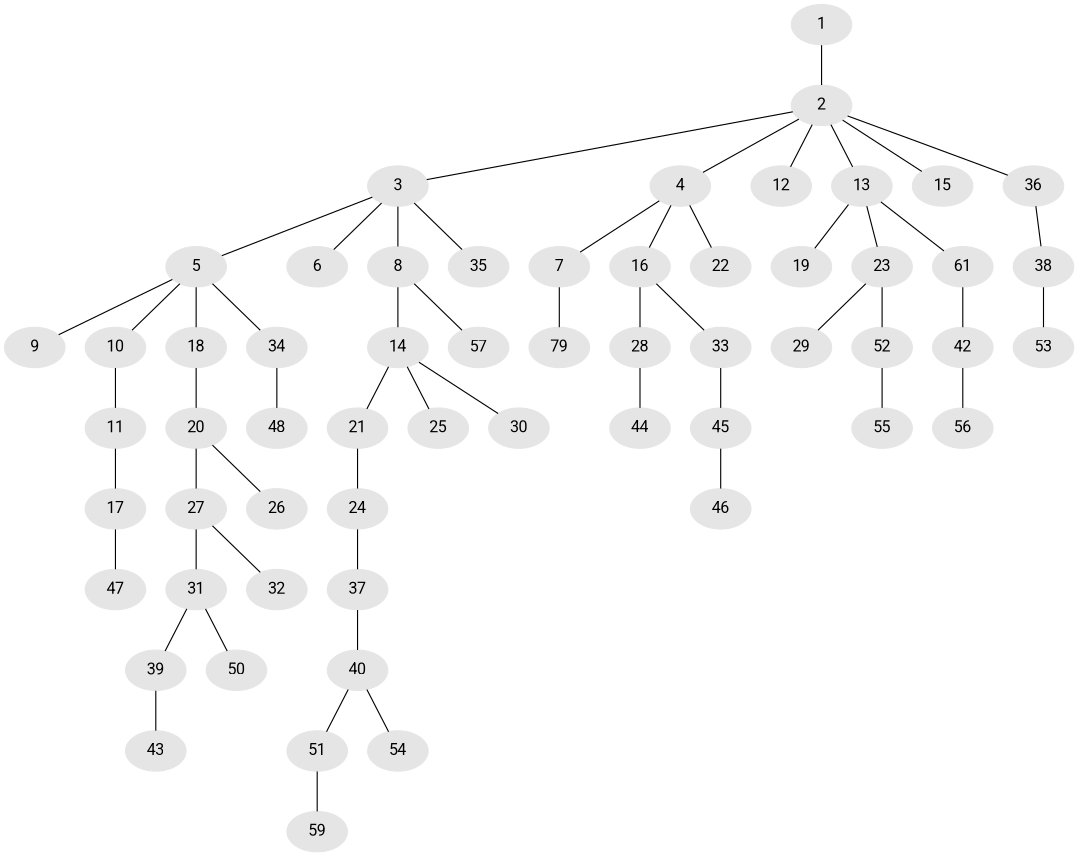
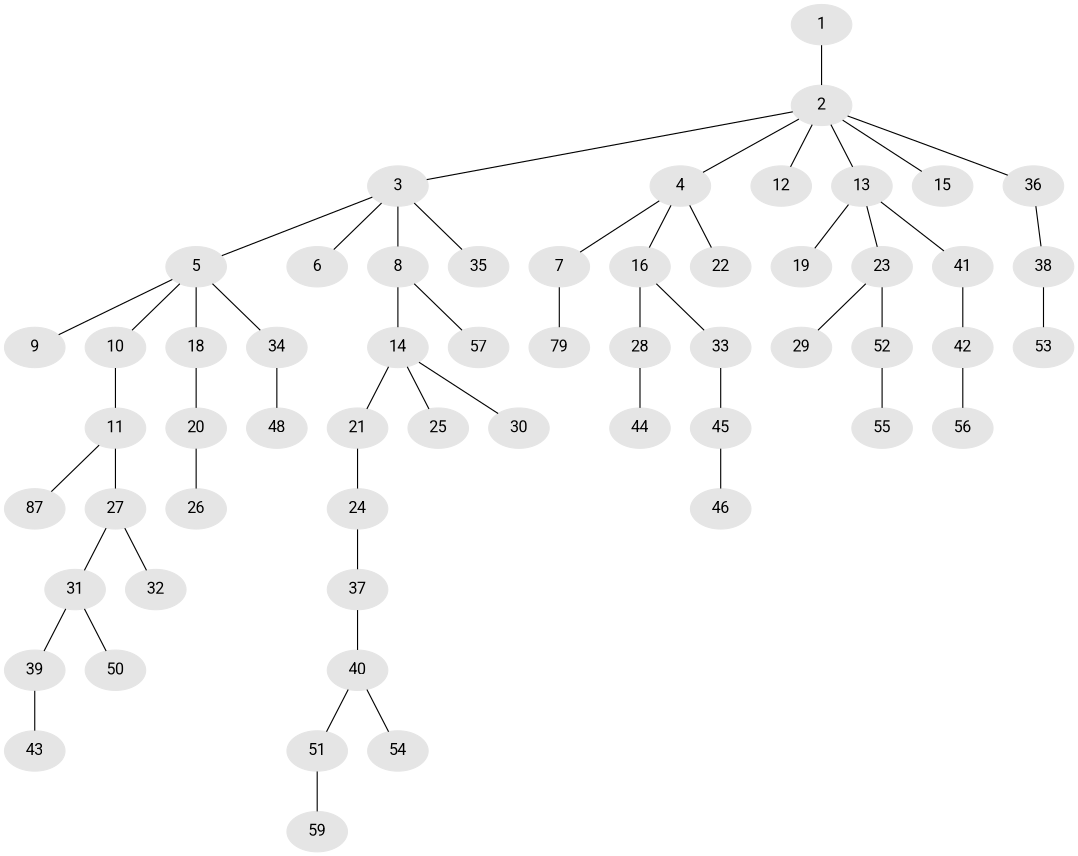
node "61": label "61" -> "41"
edge "20" -- "27": now "11" -- "27"
node "17": label "17" -> "87"
node "47": removed
